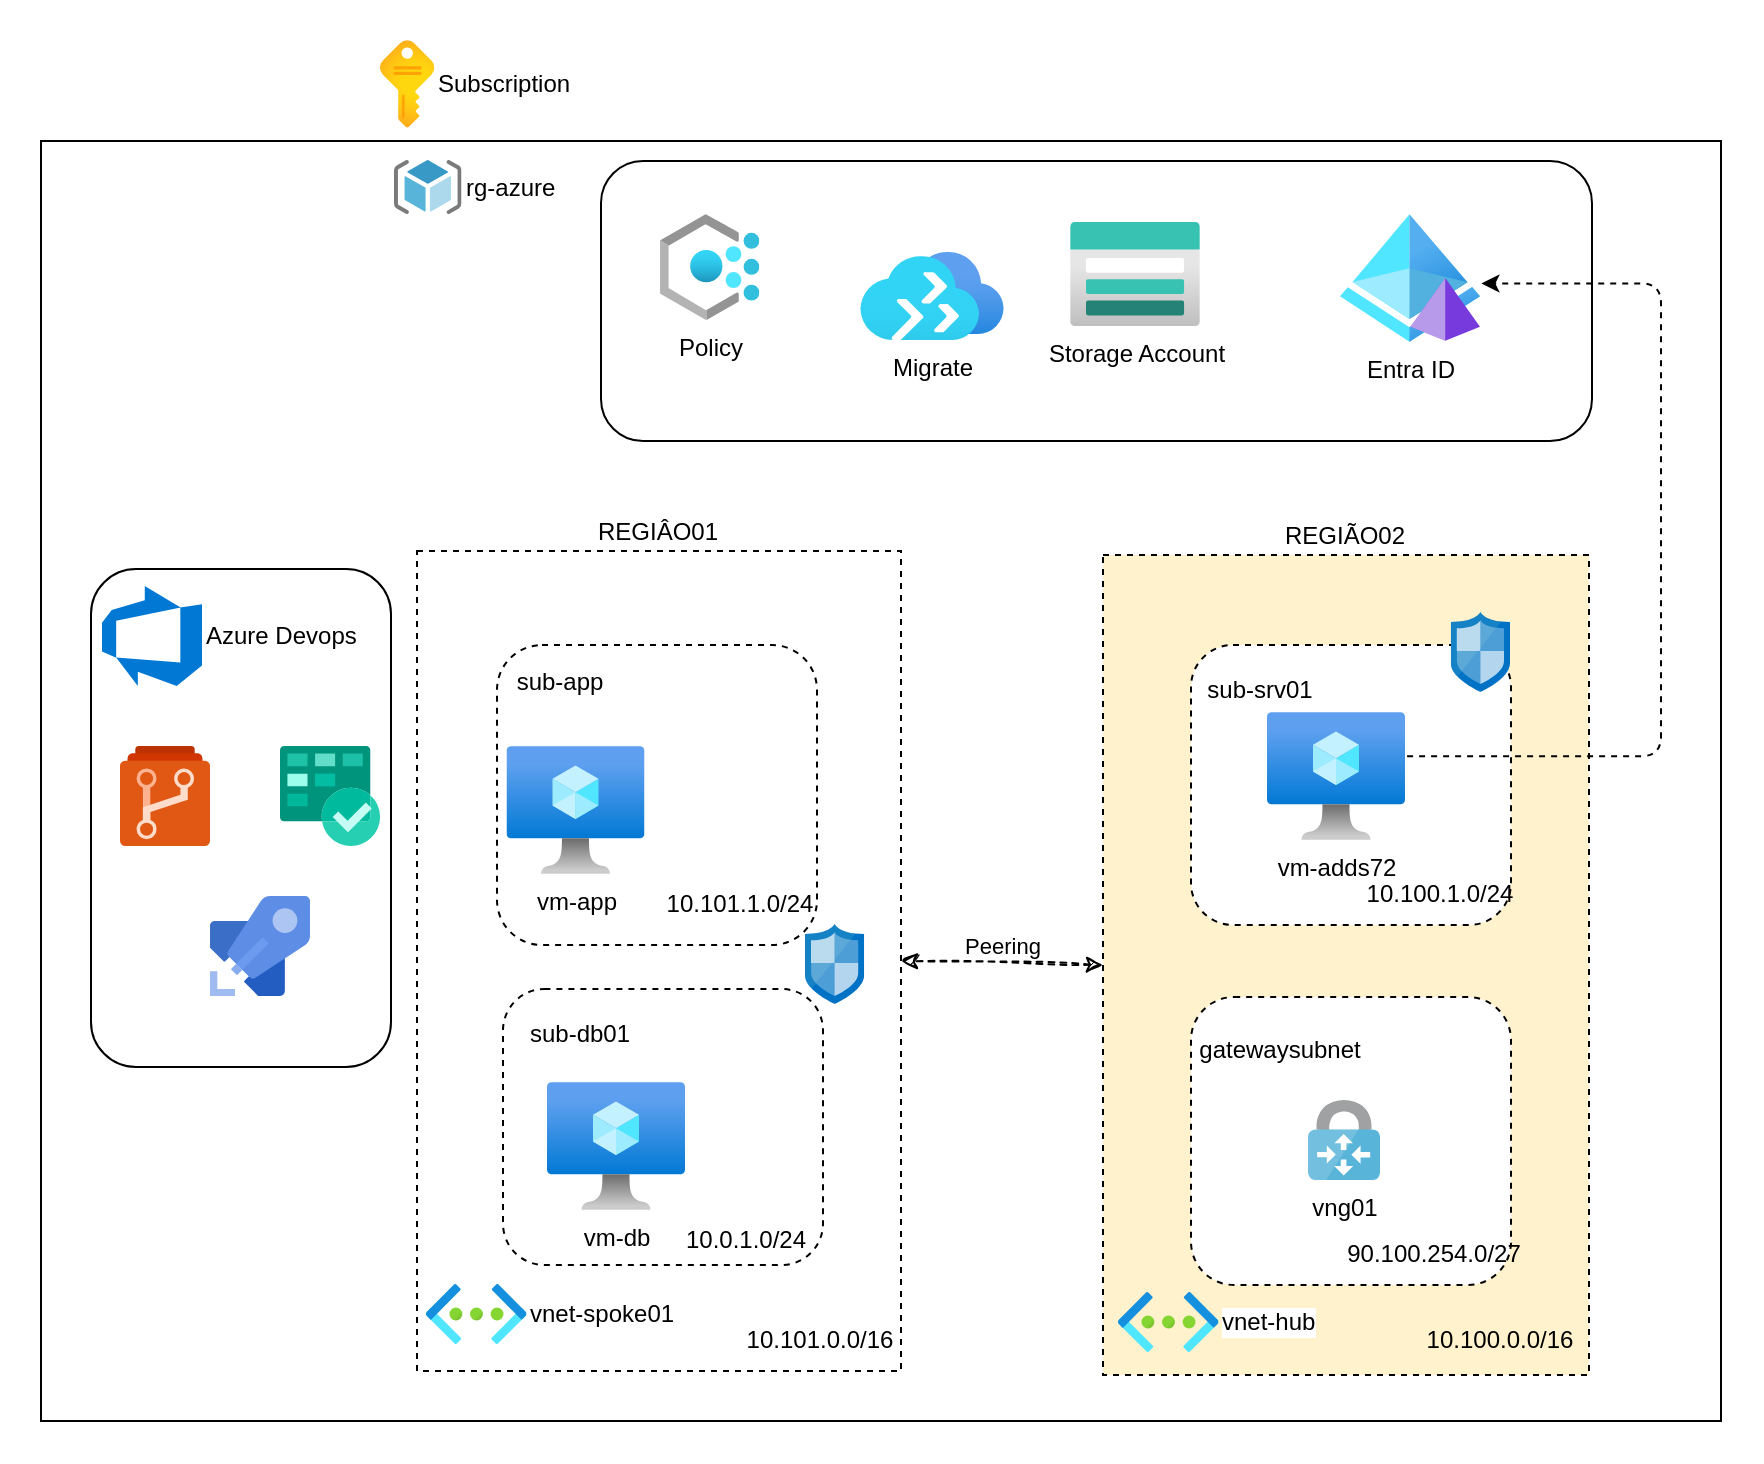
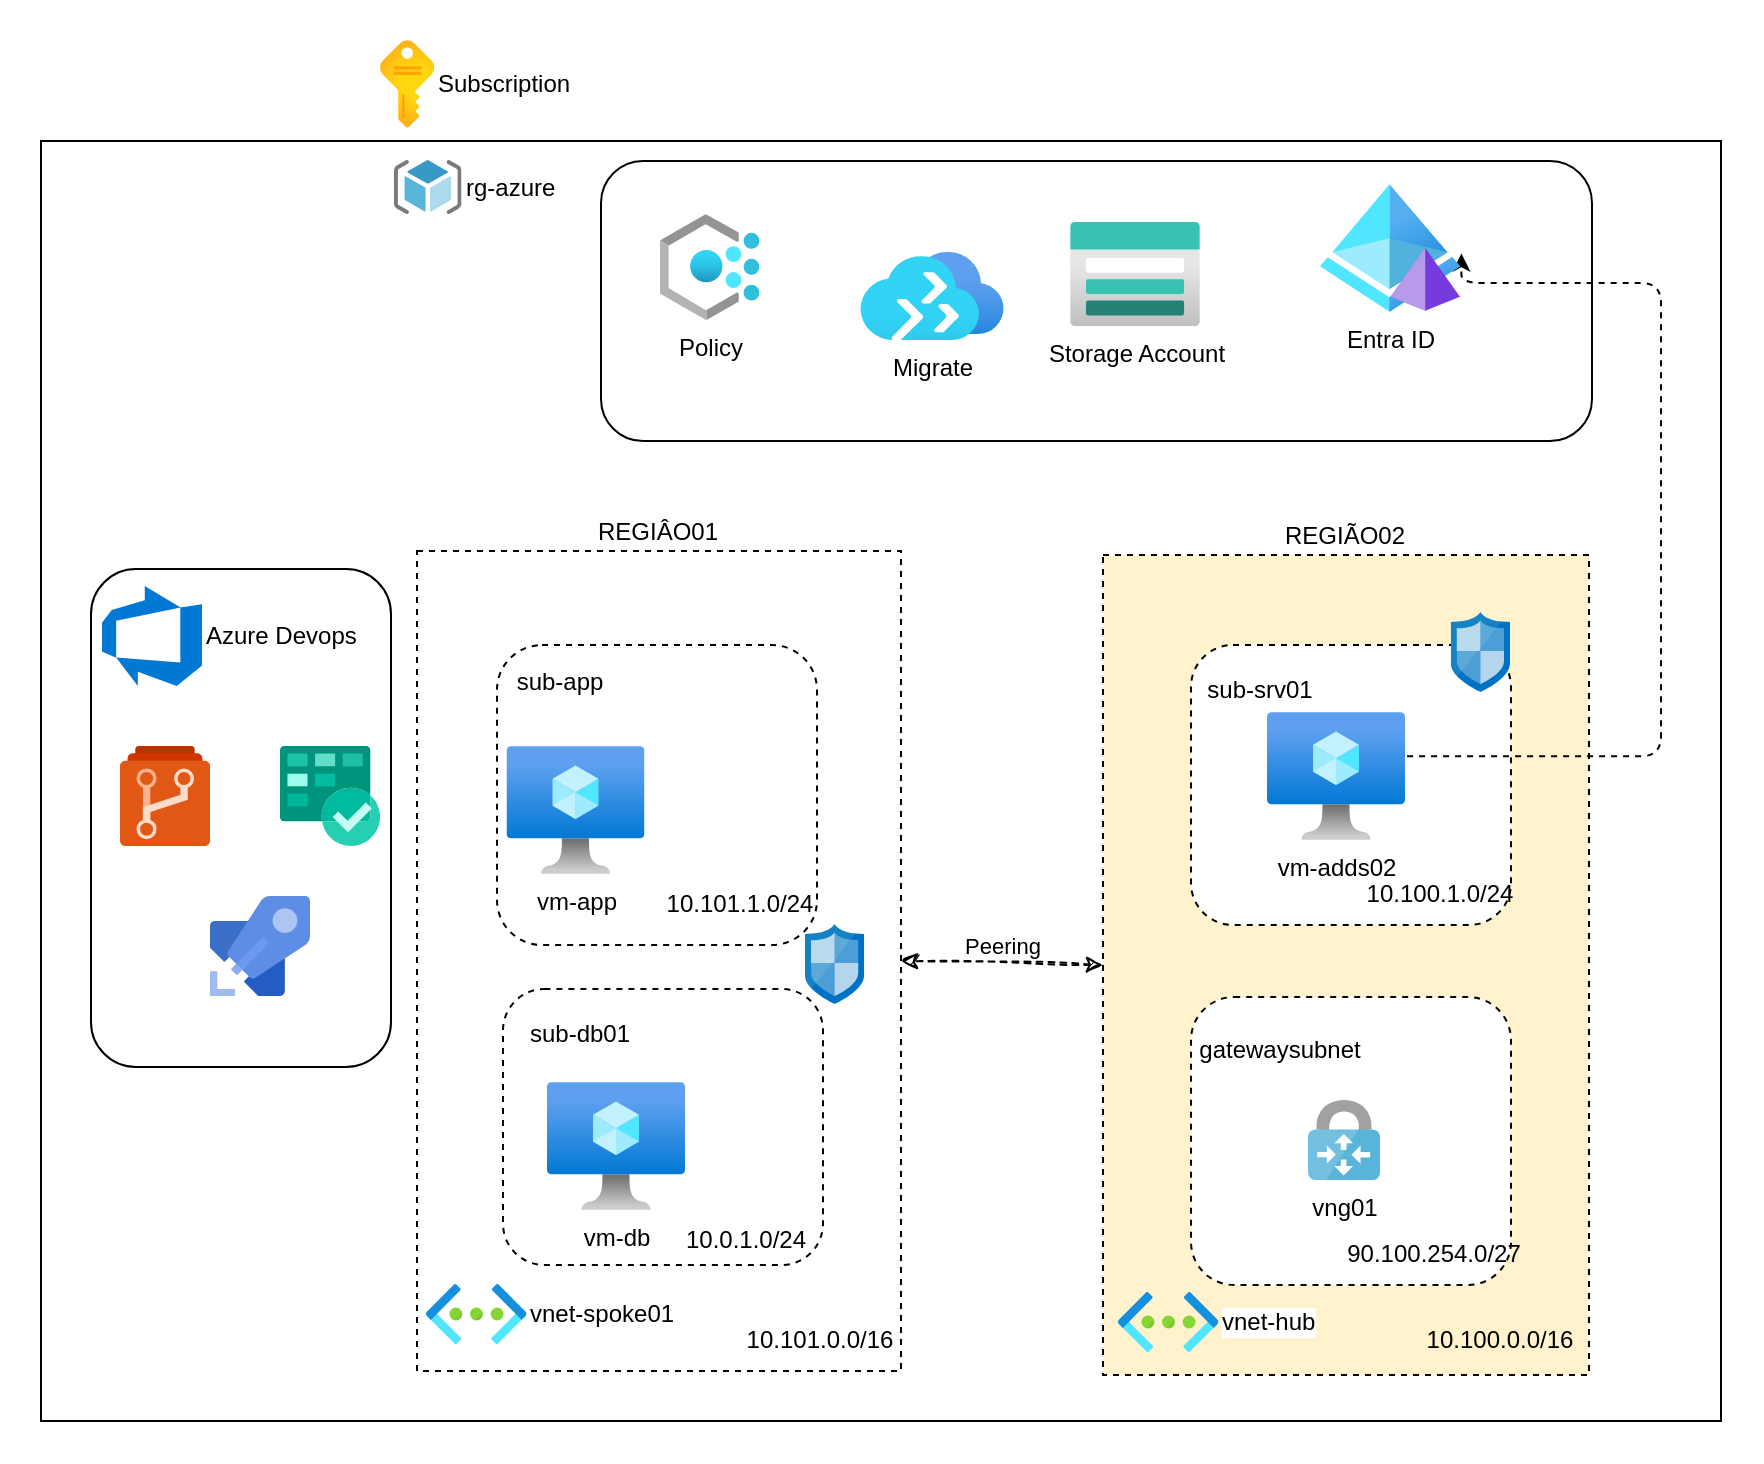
node "Entra ID": moved (1411, 279) -> (1391, 249)
node "vm-adds72": label "vm-adds72" -> "vm-adds02"
